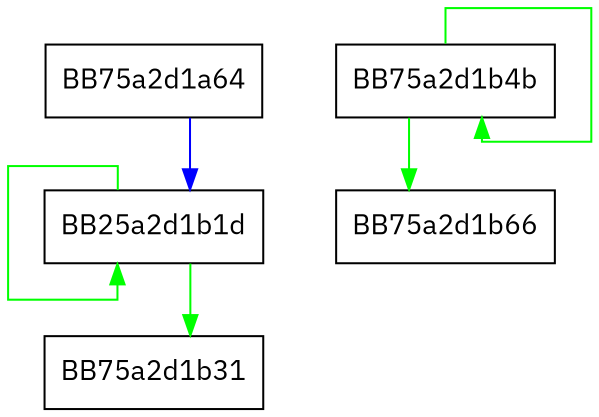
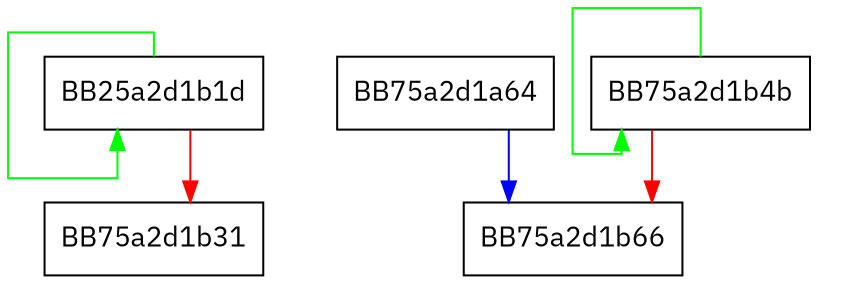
edge "BB75a2d1a64" -> "BB25a2d1b1d": now "BB75a2d1a64" -> "BB75a2d1b66"
edge "BB75a2d1b4b" -> "BB75a2d1b66": color green -> red
edge "BB25a2d1b1d" -> "BB75a2d1b31": color green -> red
